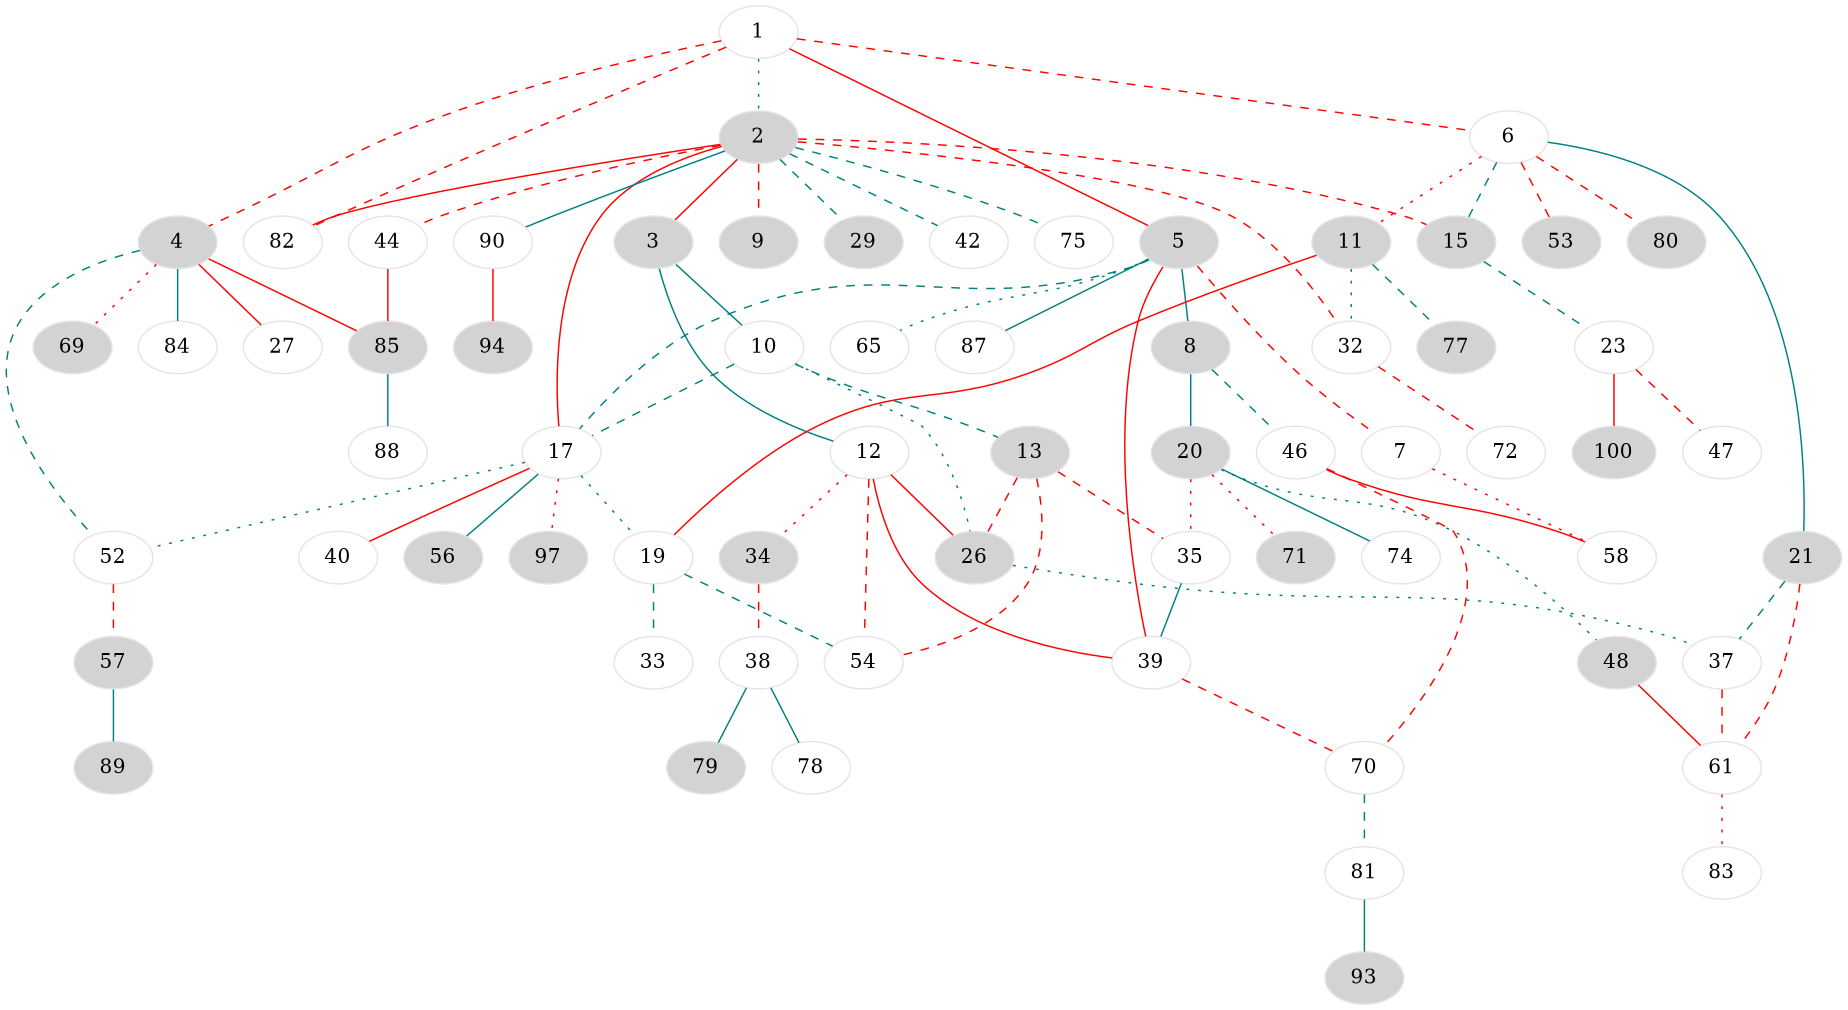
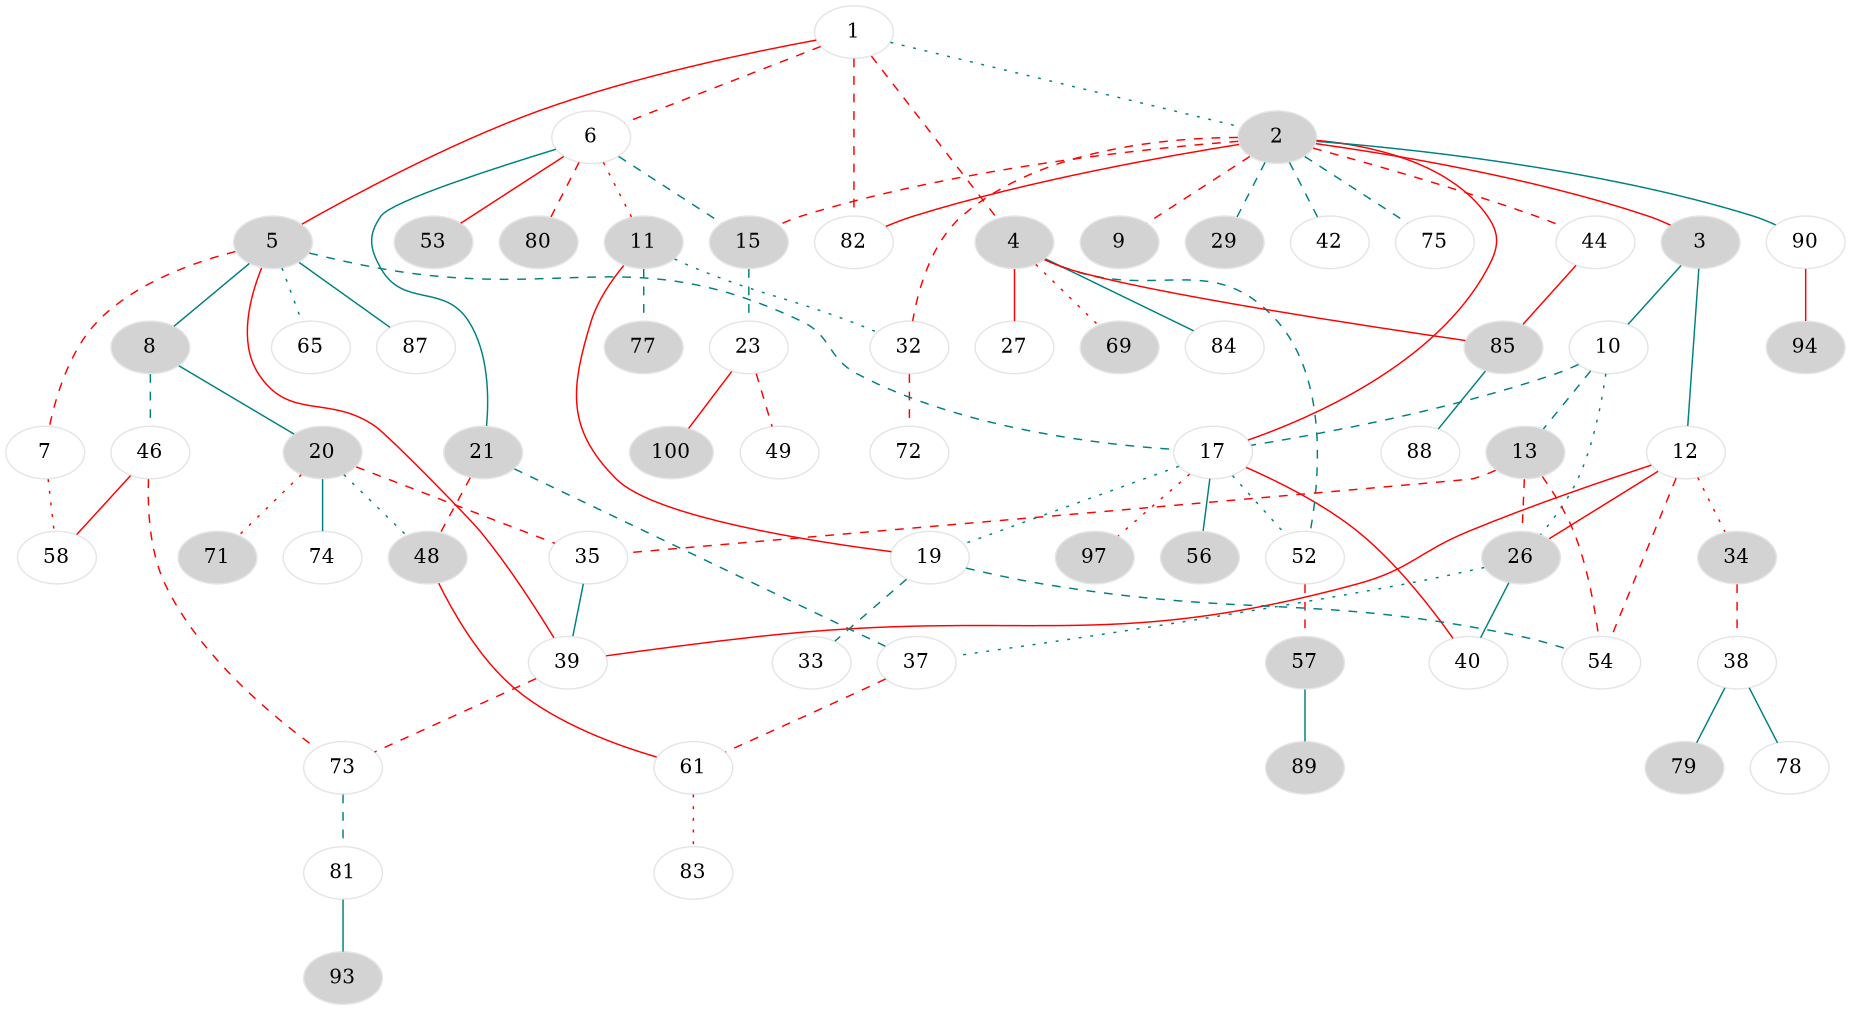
edge "6" -- "53": style dashed -> solid
node "47": label "47" -> "49"
edge "20" -- "35": style dotted -> dashed
edge "26" -- "40": added
edge "21" -- "61": now "21" -- "48"
node "70": label "70" -> "73"
